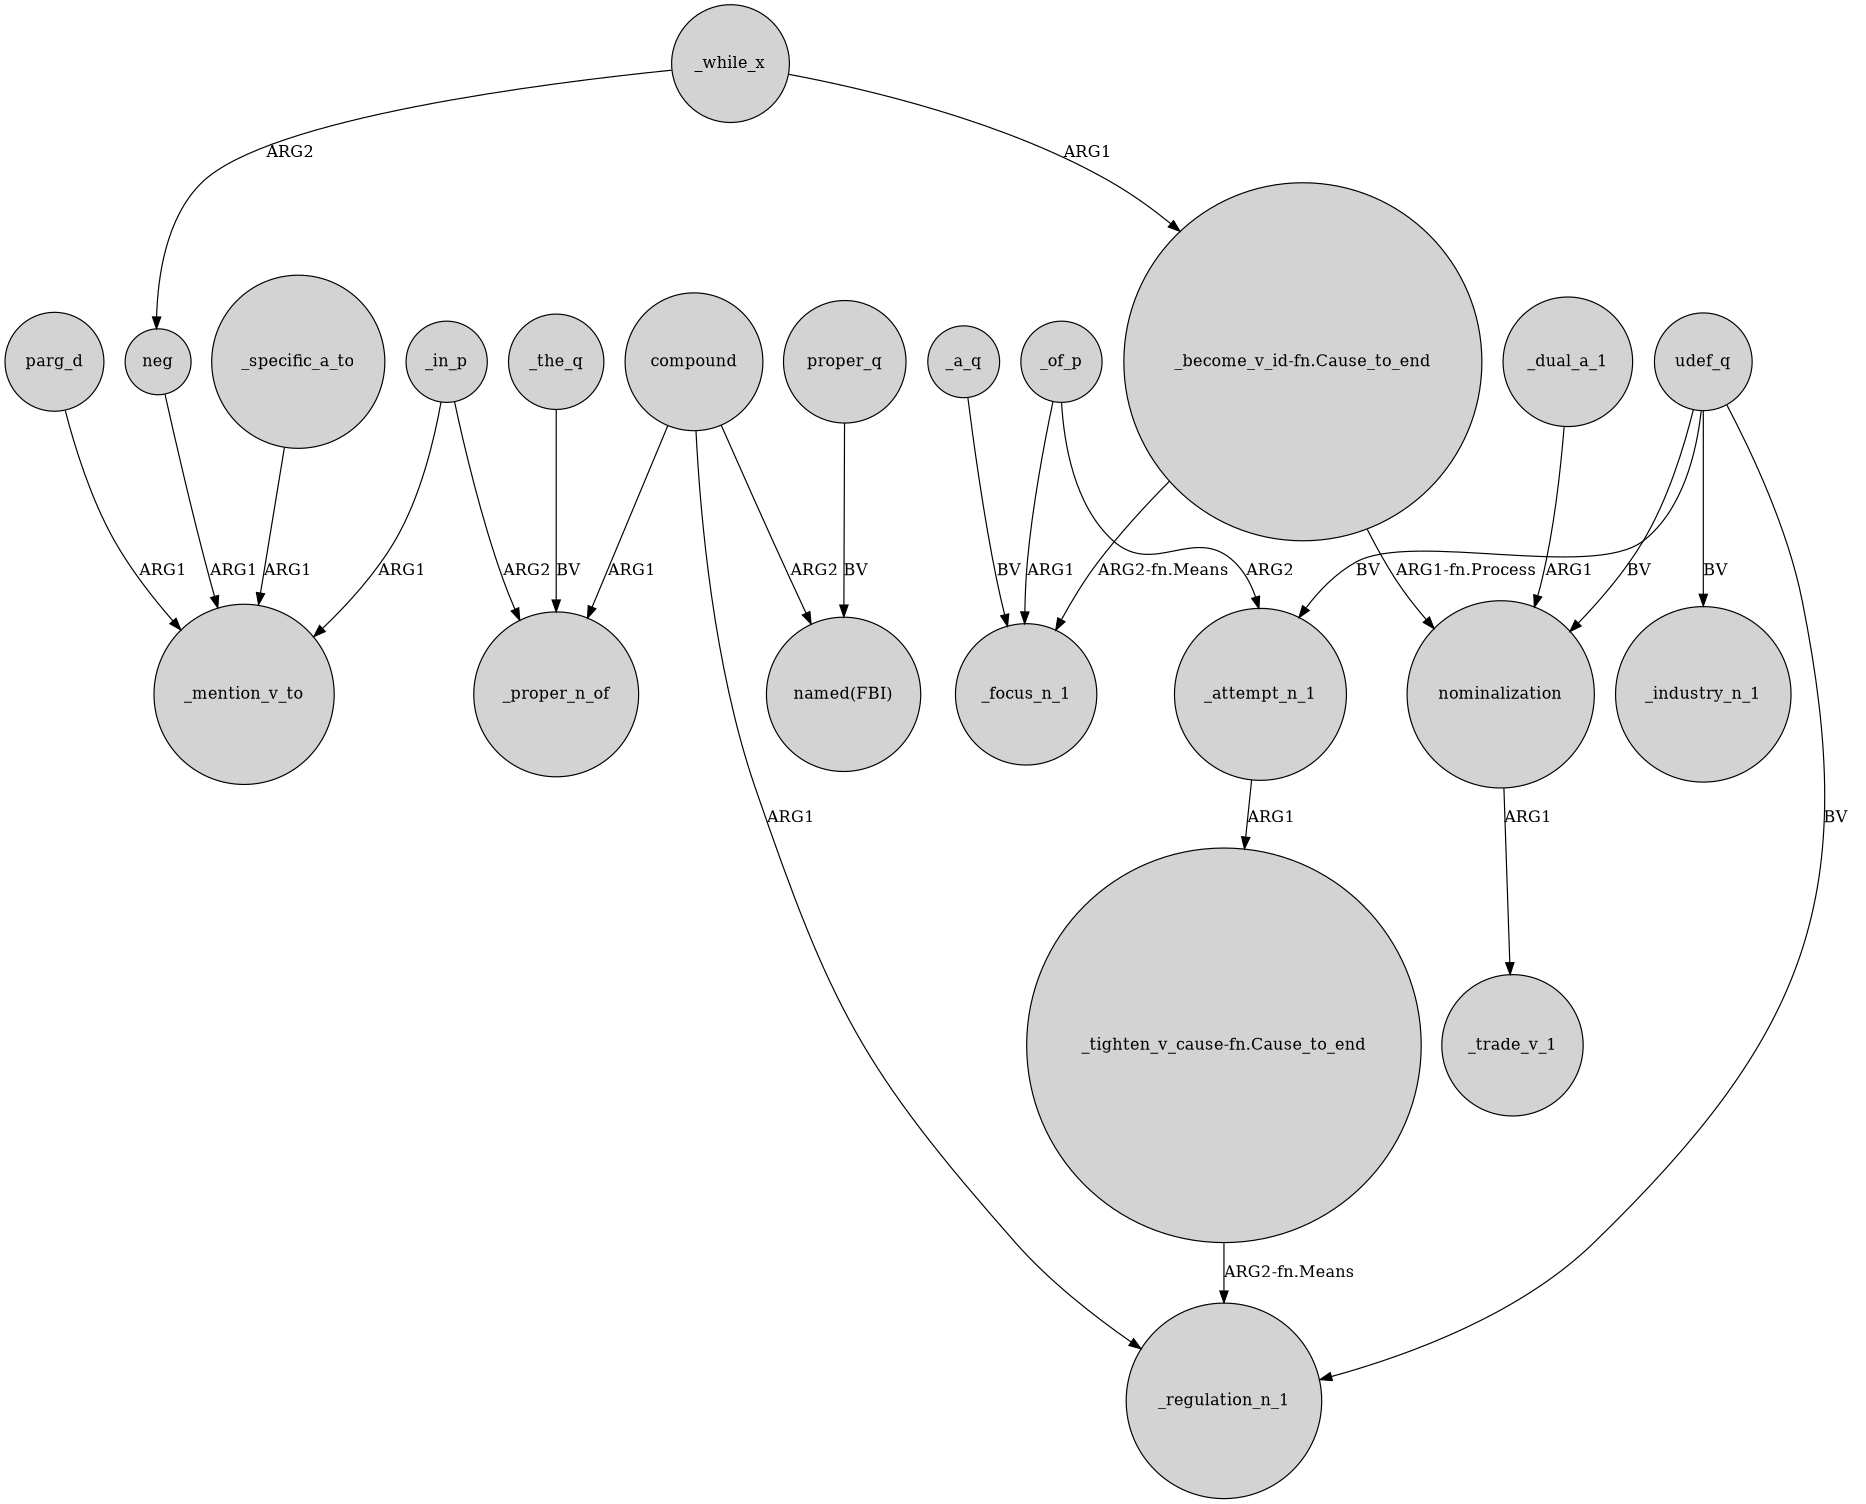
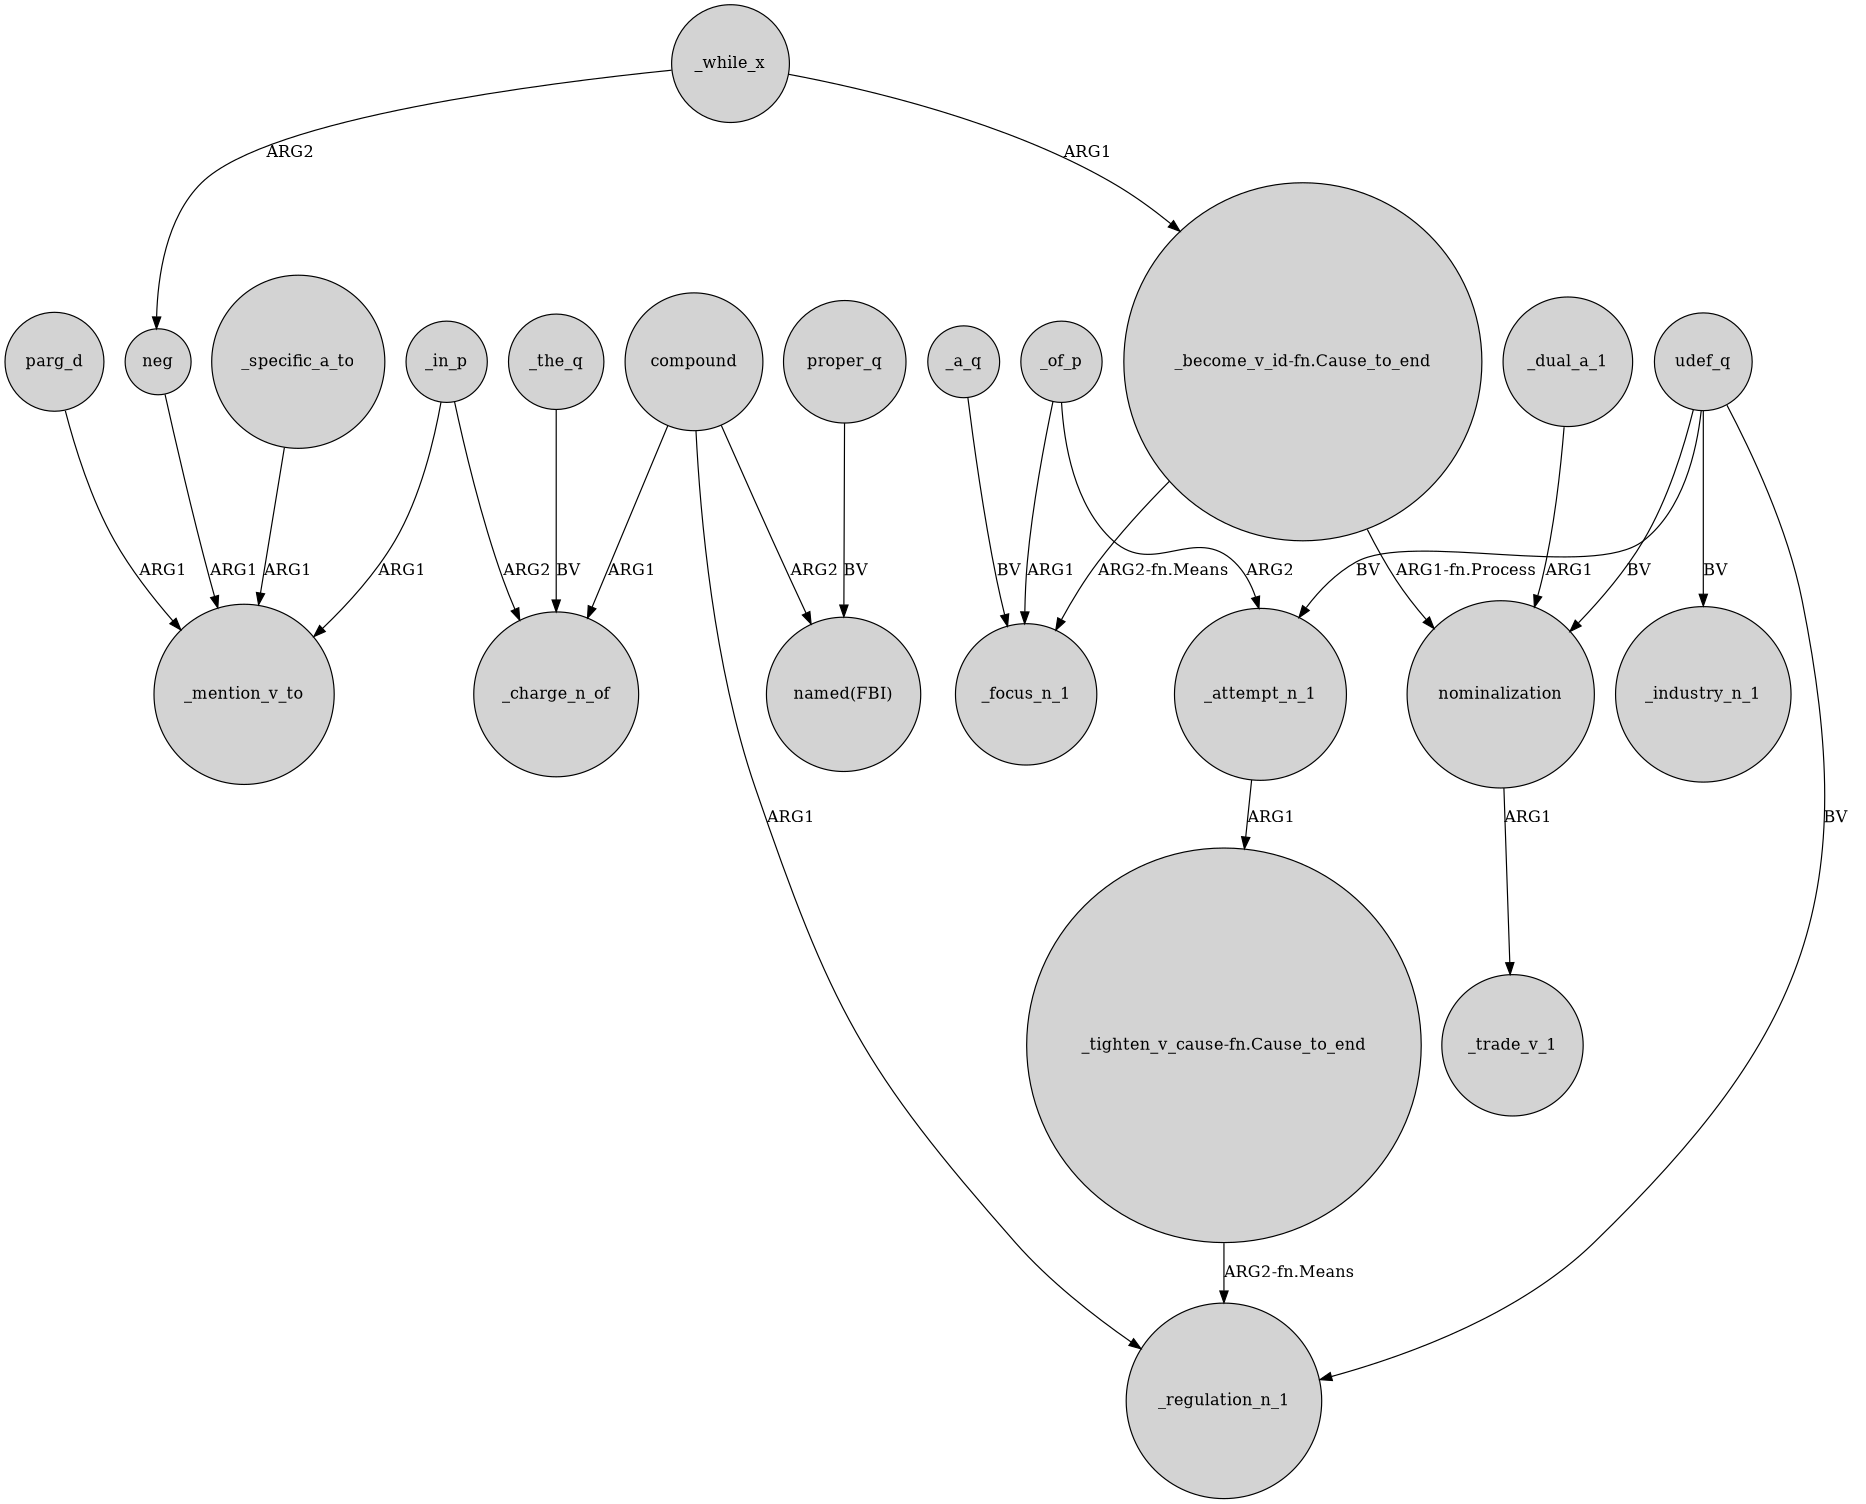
node "_proper_n_of": label "_proper_n_of" -> "_charge_n_of"
